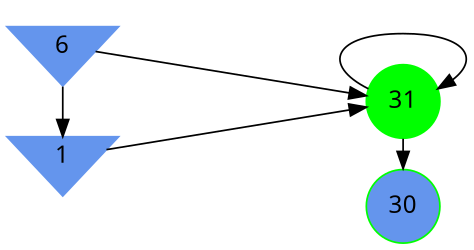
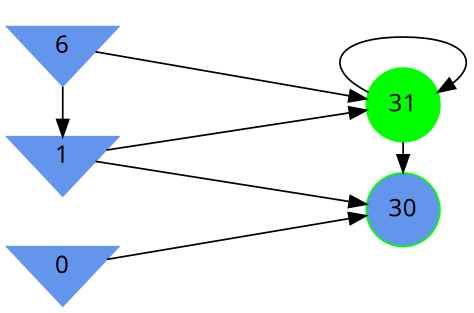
edge "1" -> "30": added
node "0": added
